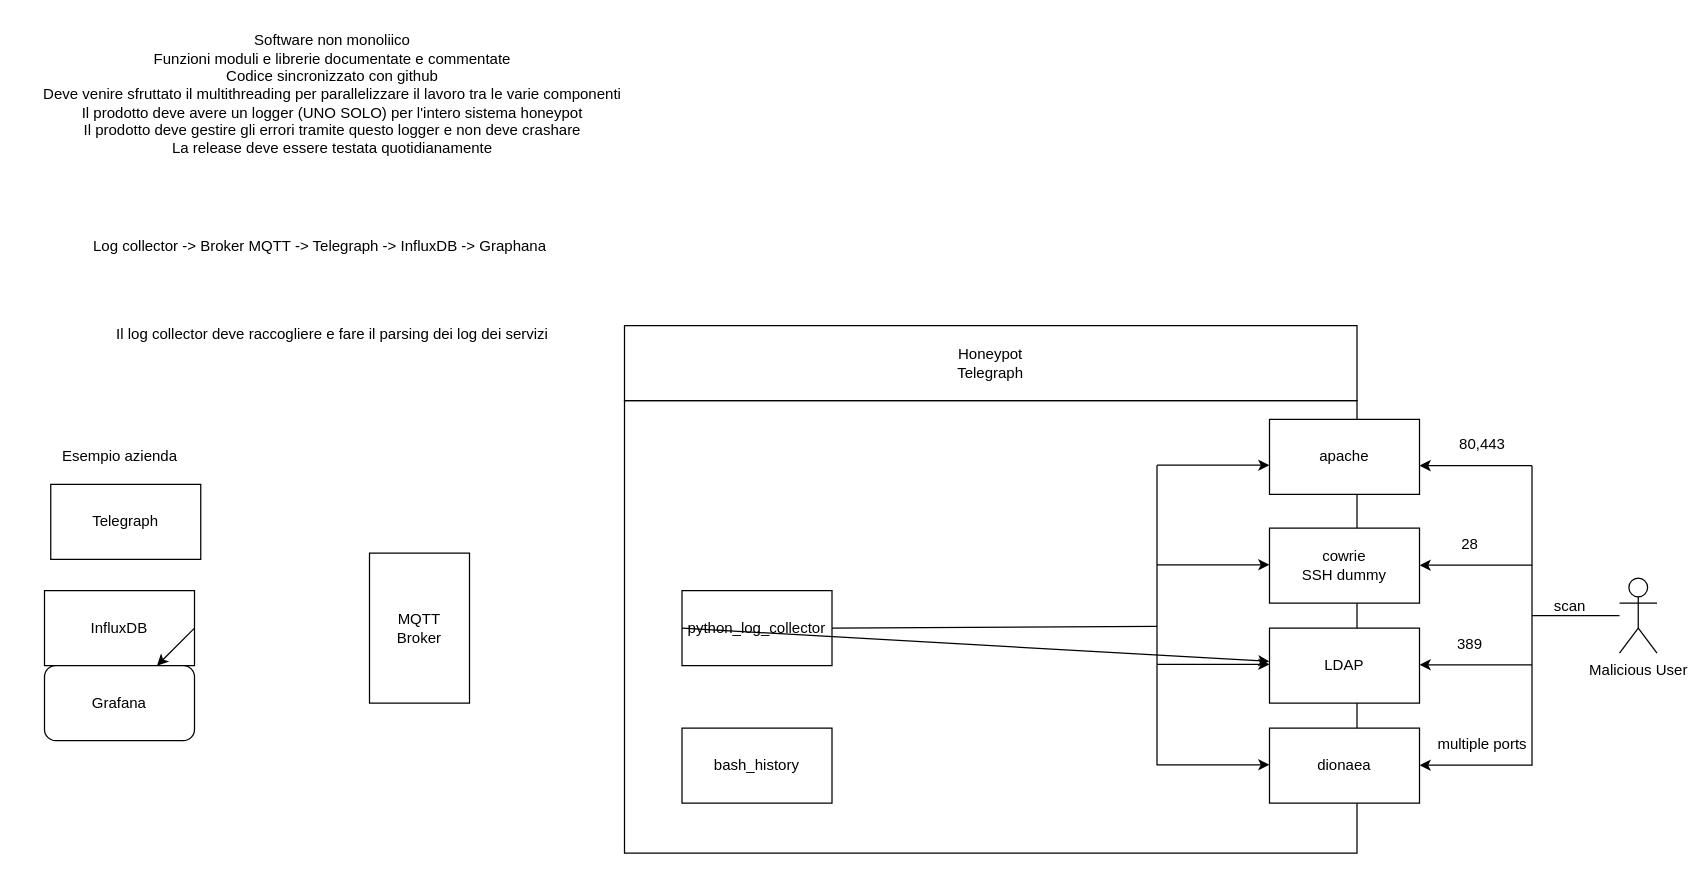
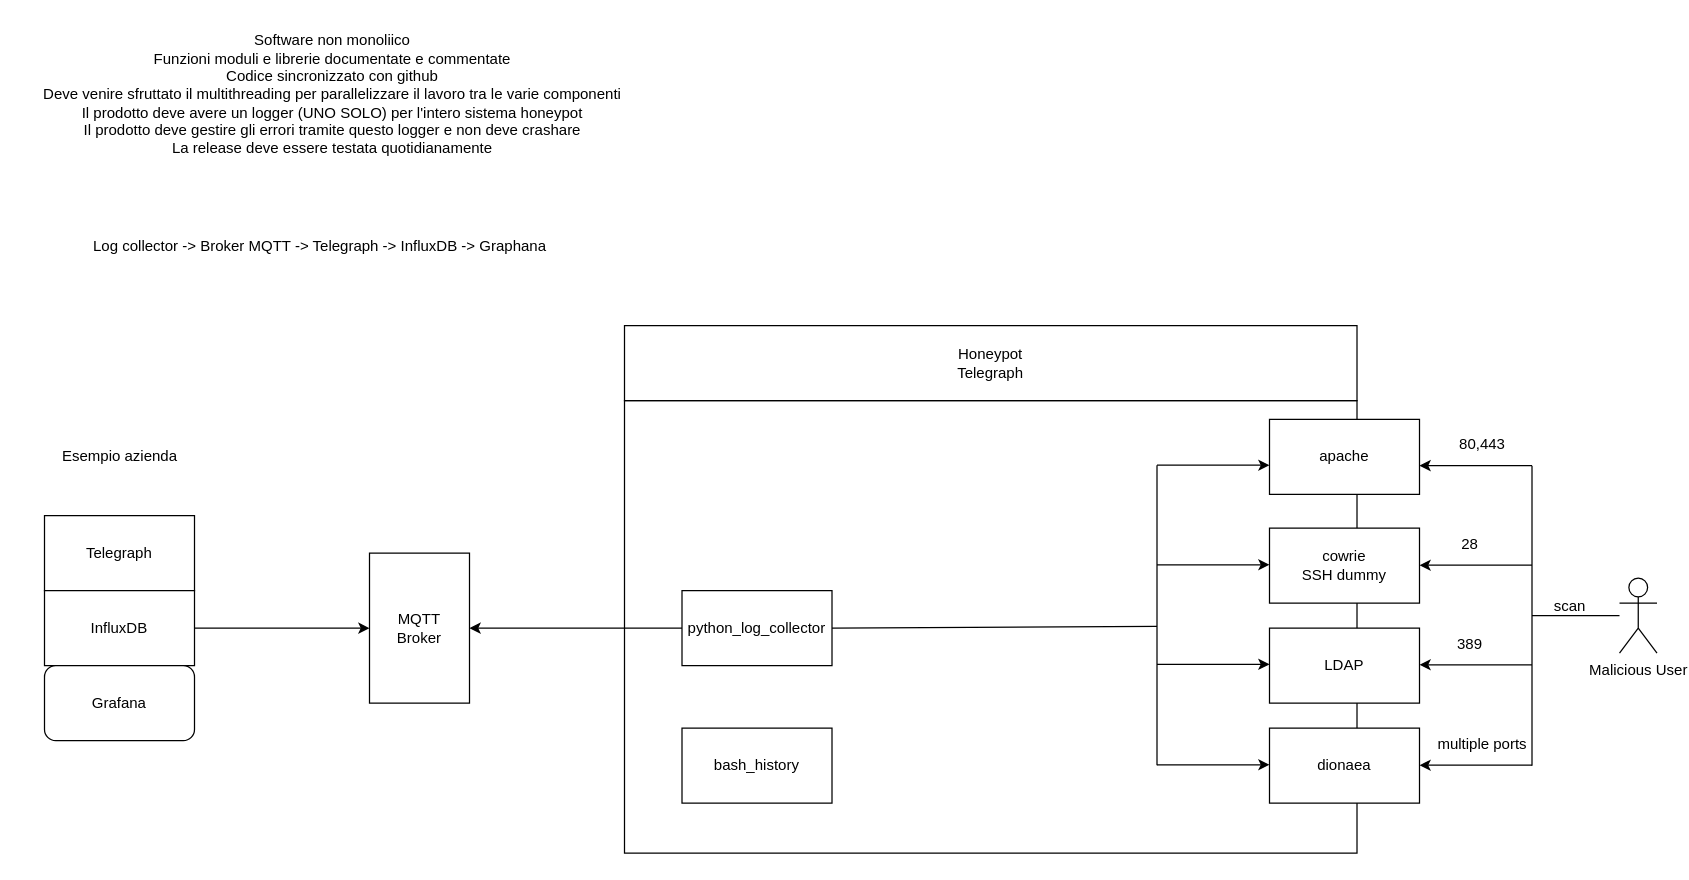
node "Il log collector deve raccogliere e fare il parsing dei log dei servizi": removed
node "Telegraph": moved (126, 522) -> (119, 553)
edge "InfluxDB" -> "Grafana": now "InfluxDB" -> "MQTT Broker"
edge "python_log_collector" -> "LDAP": now "python_log_collector" -> "MQTT Broker"
